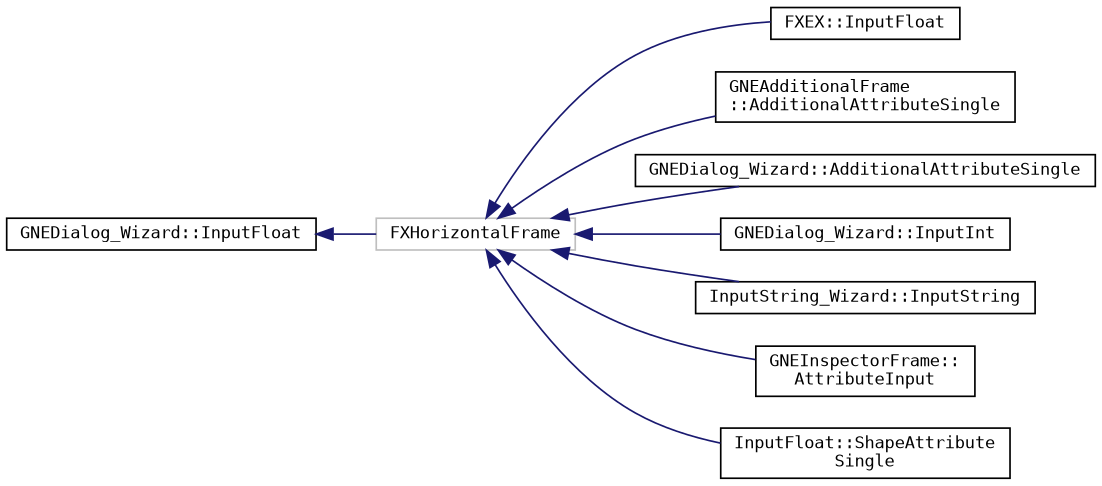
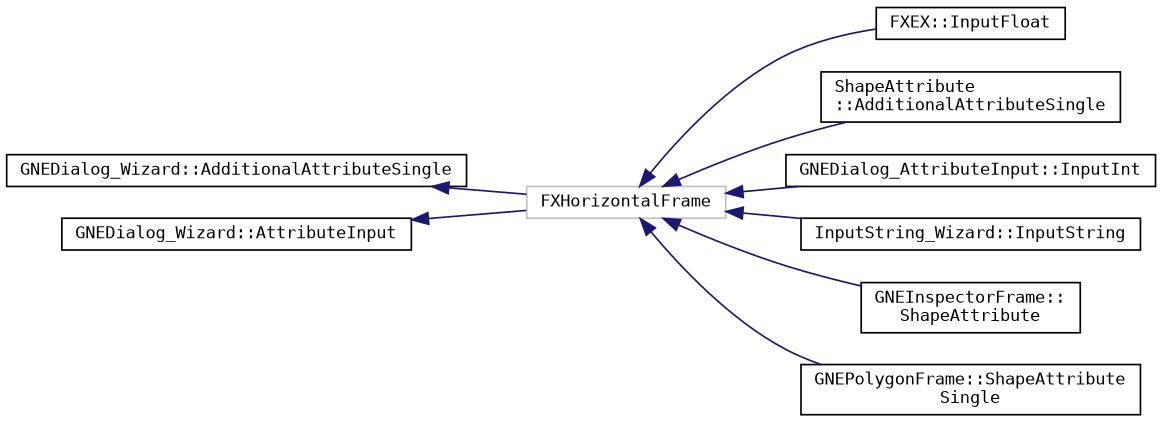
node "GNEAdditionalFrame ::AdditionalAttributeSingle": label "GNEAdditionalFrame ::AdditionalAttributeSingle" -> "ShapeAttribute ::AdditionalAttributeSingle"
edge "GNEDialog_Wizard::AdditionalAttributeSingle" -> "FXHorizontalFrame": reversed
node "GNEDialog_Wizard::InputFloat": label "GNEDialog_Wizard::InputFloat" -> "GNEDialog_Wizard::AttributeInput"
node "GNEDialog_Wizard::InputInt": label "GNEDialog_Wizard::InputInt" -> "GNEDialog_AttributeInput::InputInt"
node "GNEInspectorFrame:: AttributeInput": label "GNEInspectorFrame:: AttributeInput" -> "GNEInspectorFrame:: ShapeAttribute"
node "InputFloat::ShapeAttribute Single": label "InputFloat::ShapeAttribute Single" -> "GNEPolygonFrame::ShapeAttribute Single"
